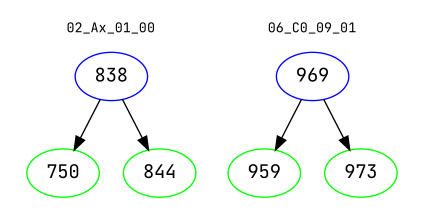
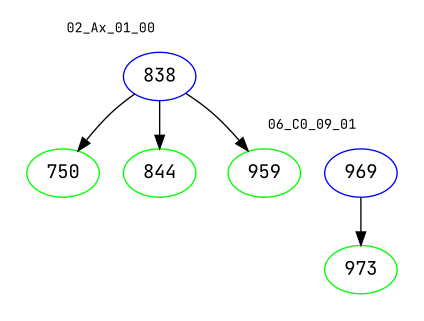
edge "969" -> "959": now "838" -> "959"
